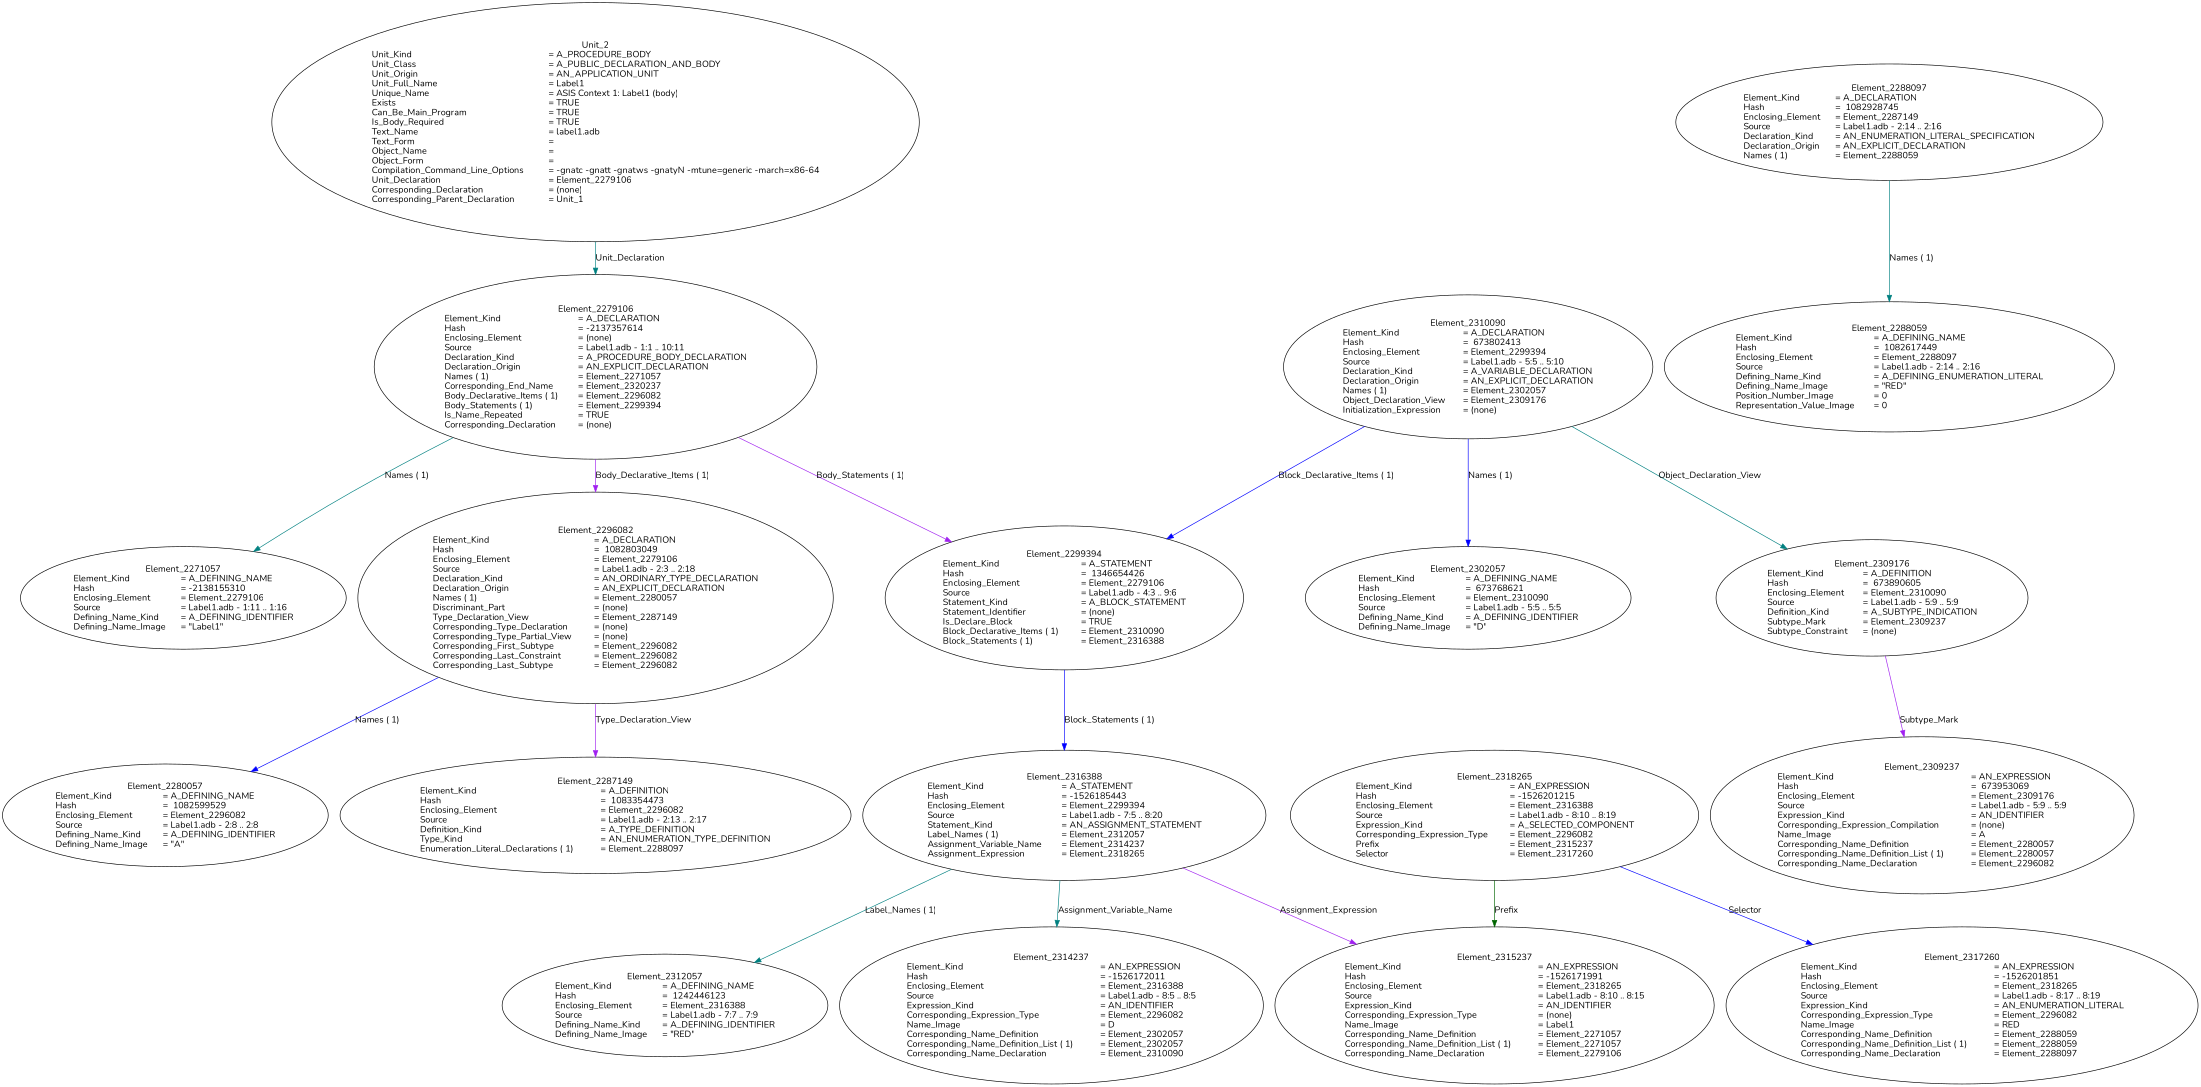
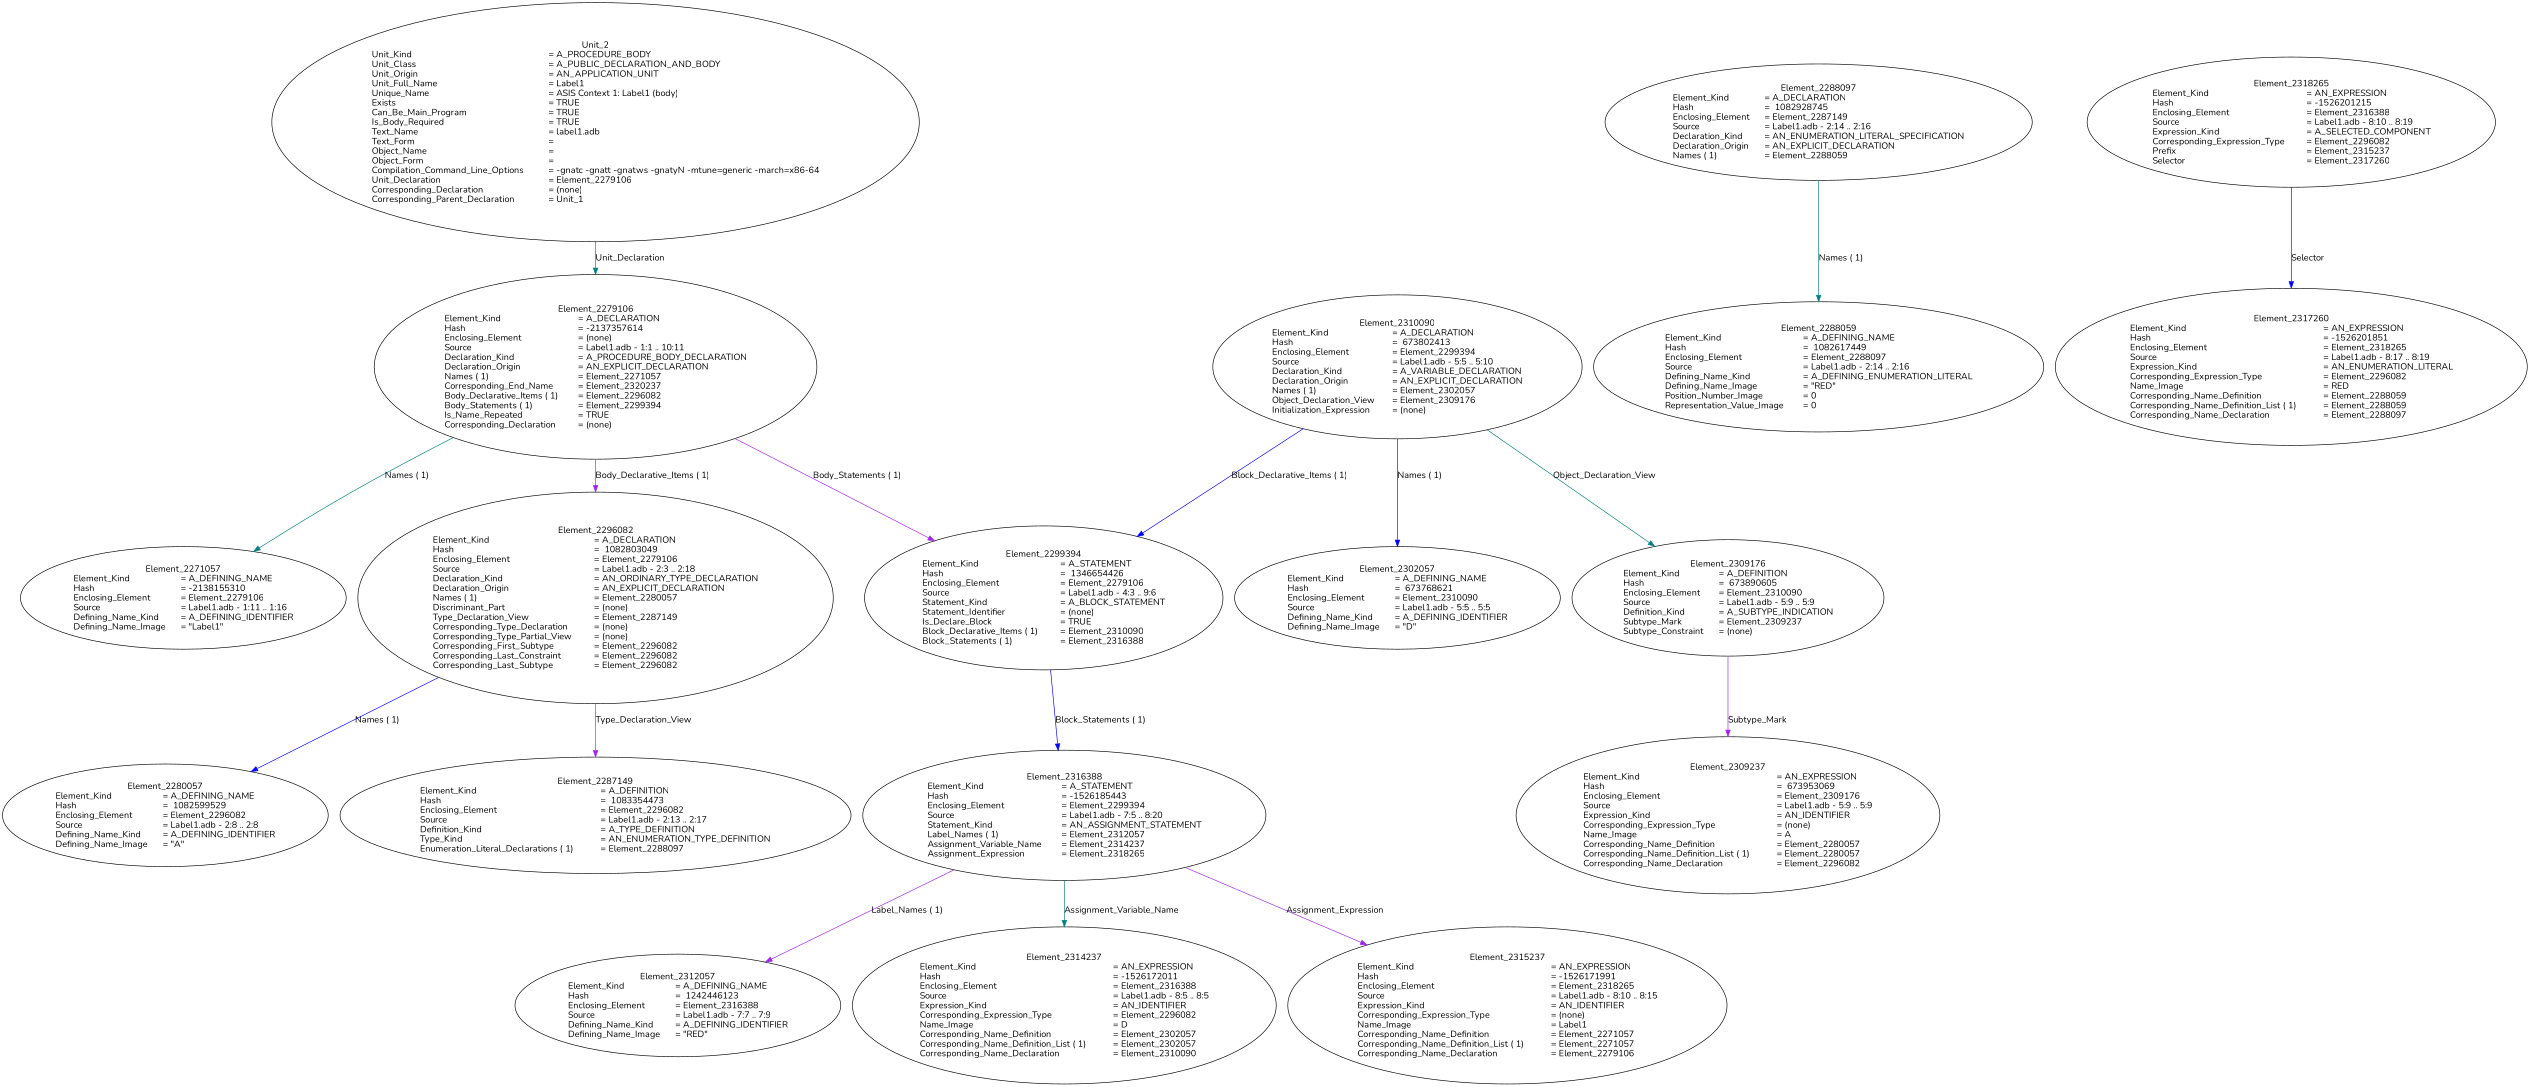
node "Element_2309237": text "Corresponding_Expression_Compilation" -> "Corresponding_Expression_Type"
edge "Element_2318265" -> "Element_2315237": removed, label "Prefix"
edge "Element_2316388" -> "Element_2312057": color teal -> purple
